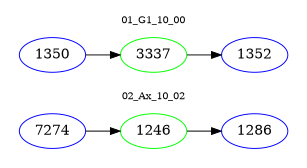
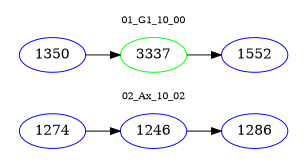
node "1352": label "1352" -> "1552"
node "7274": label "7274" -> "1274"
node "1246": color green -> blue
